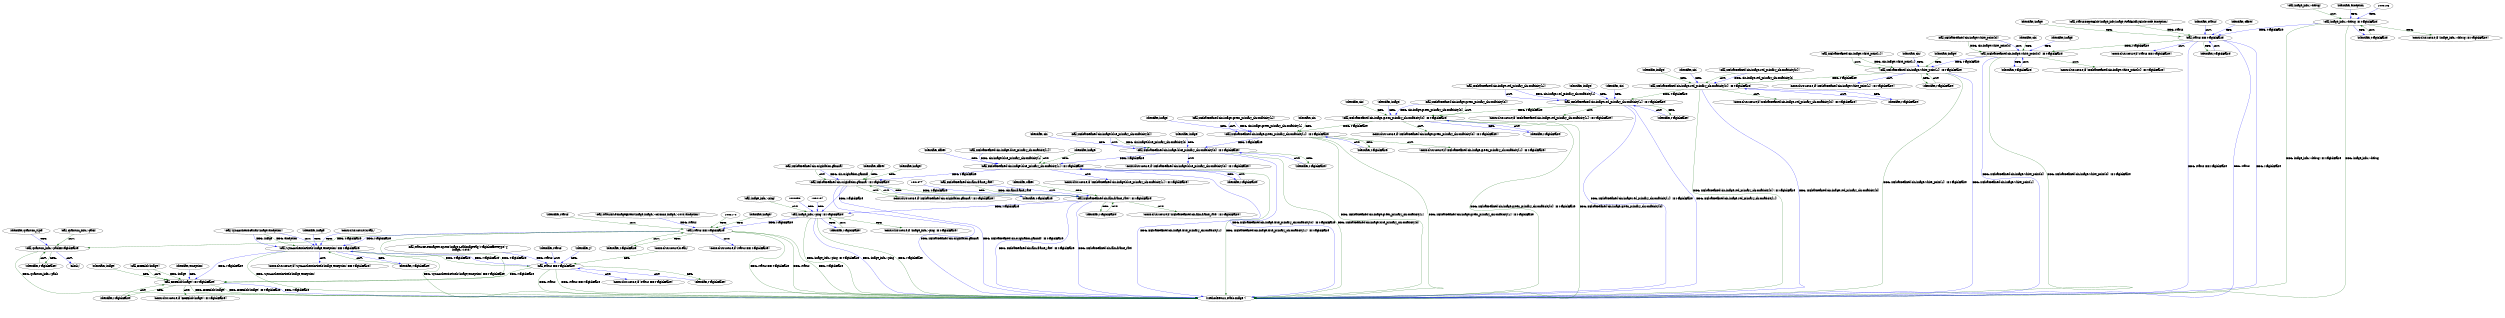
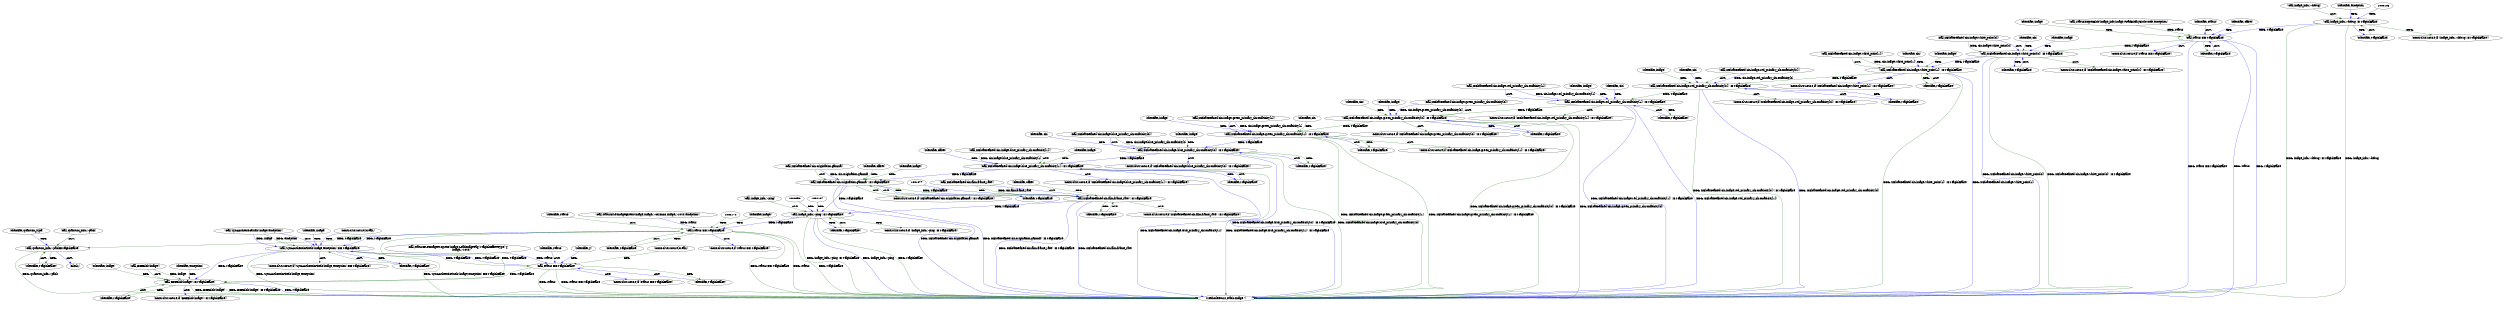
edge "(Call,EOFBlob(image) != MagickFalse)" -> "(ControlStructure,if (EOFBlob(image) != MagickFalse))": color darkgreen -> blue
